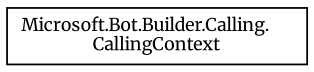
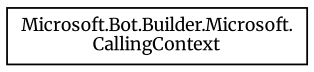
node "Microsoft.Bot.Builder.Calling. CallingContext": label "Microsoft.Bot.Builder.Calling. CallingContext" -> "Microsoft.Bot.Builder.Microsoft. CallingContext"
